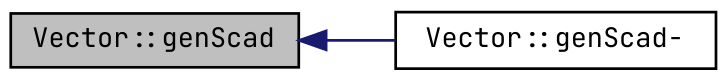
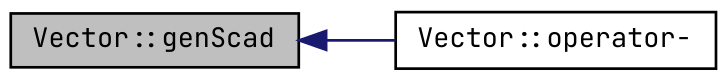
node "Vector::genScad-": label "Vector::genScad-" -> "Vector::operator-"
